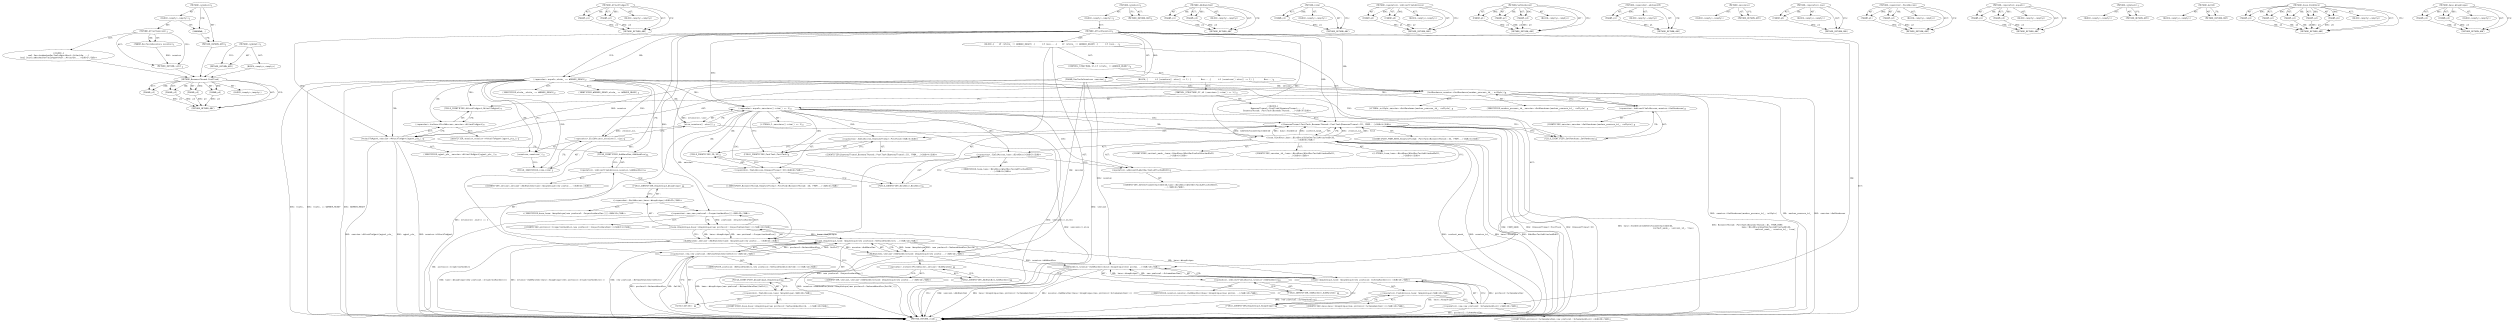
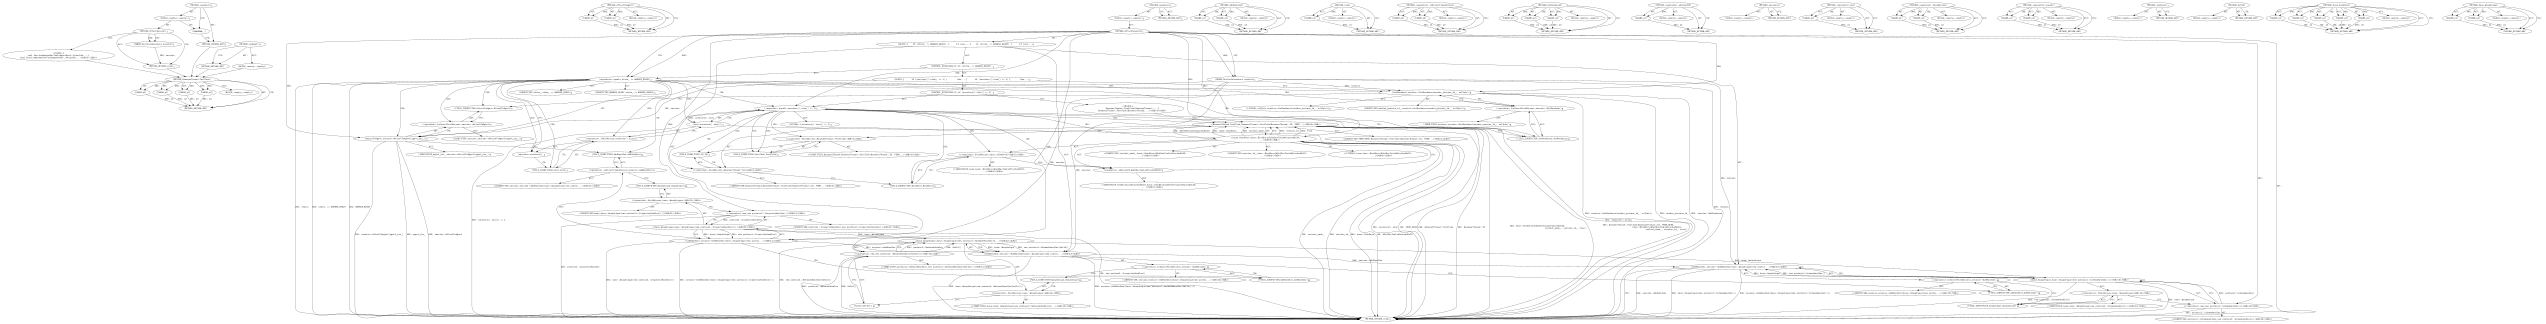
edge "(CONTROL_STRUCTURE,IF,if (state_ == WORKER_READY))" -> "(<operator>.equals,state_ == WORKER_READY)": added, label "AST:"
edge "(size,sessions().size())" -> "(<operator>.fieldAccess,sessions().size)": label "DDG: version_id_" -> "AST: "
